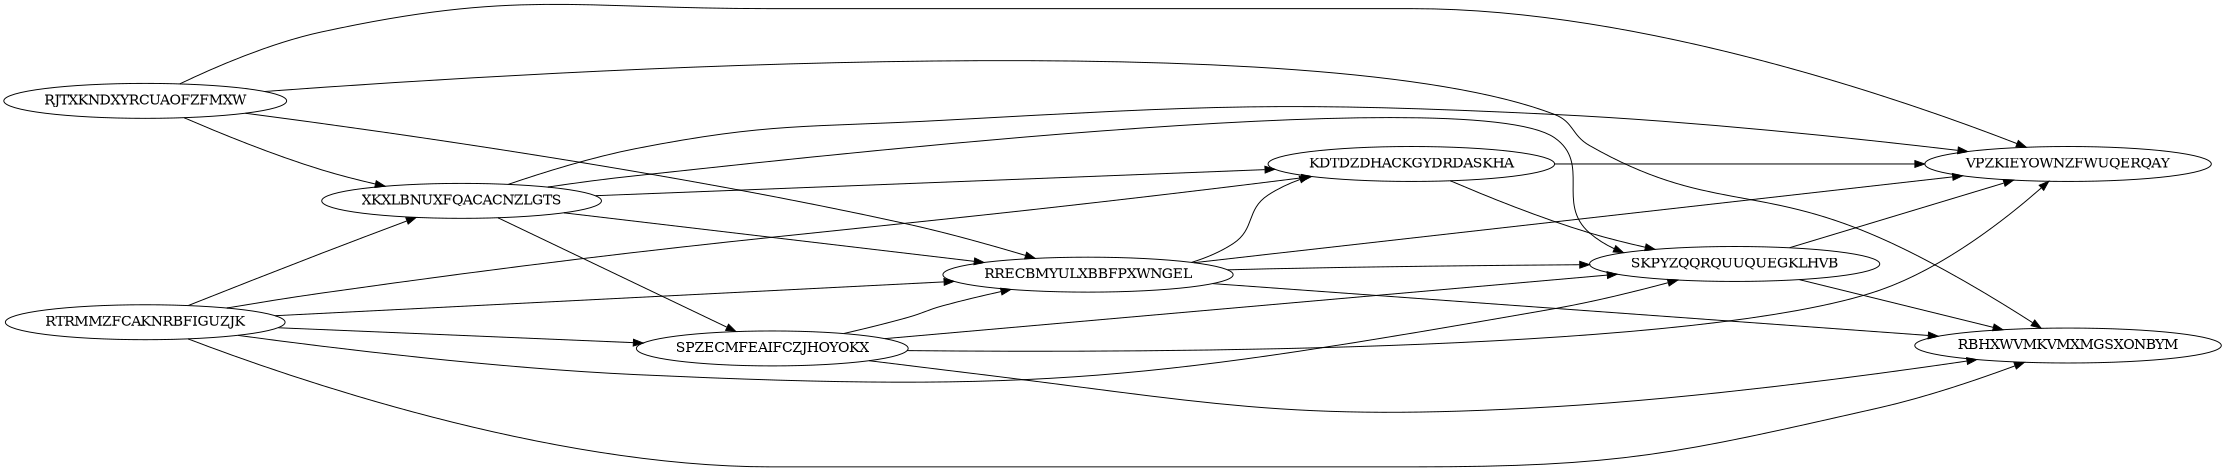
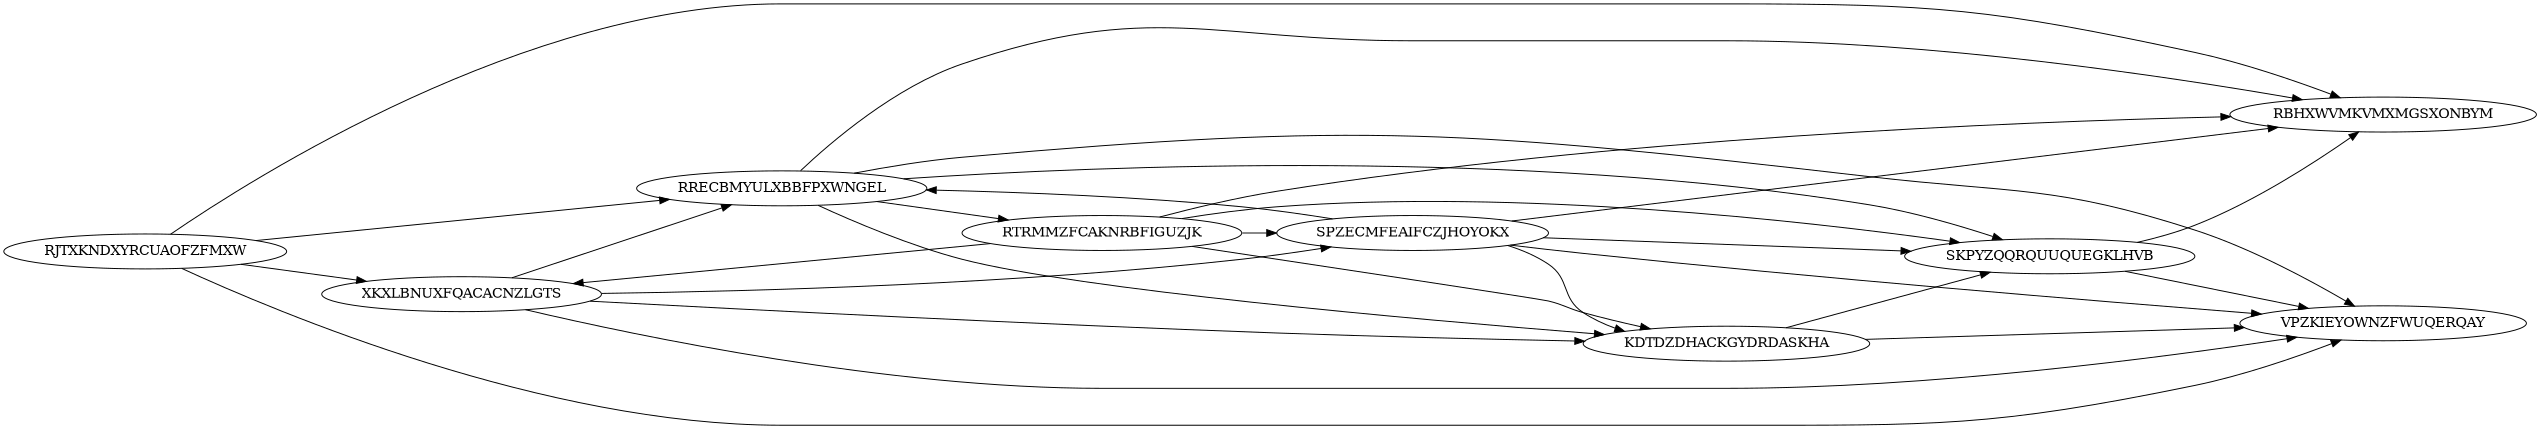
edge "XKXLBNUXFQACACNZLGTS" -> "SKPYZQQRQUUQUEGKLHVB": removed
edge "SPZECMFEAIFCZJHOYOKX" -> "KDTDZDHACKGYDRDASKHA": added
edge "RTRMMZFCAKNRBFIGUZJK" -> "RRECBMYULXBBFPXWNGEL": reversed
